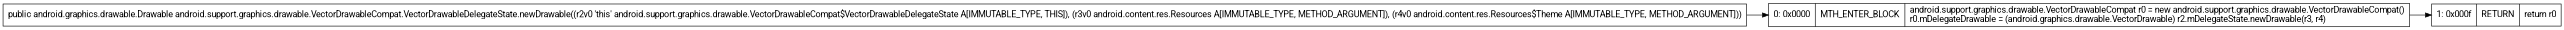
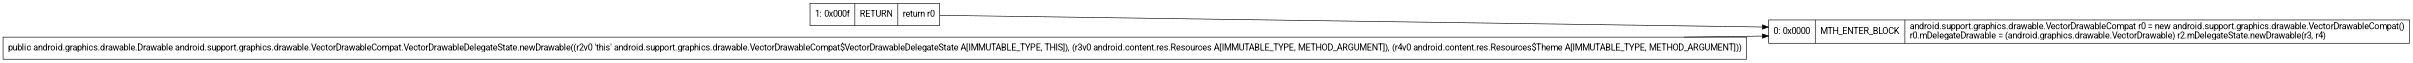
edge "0: 0x0000" -> "1: 0x000f": reversed
